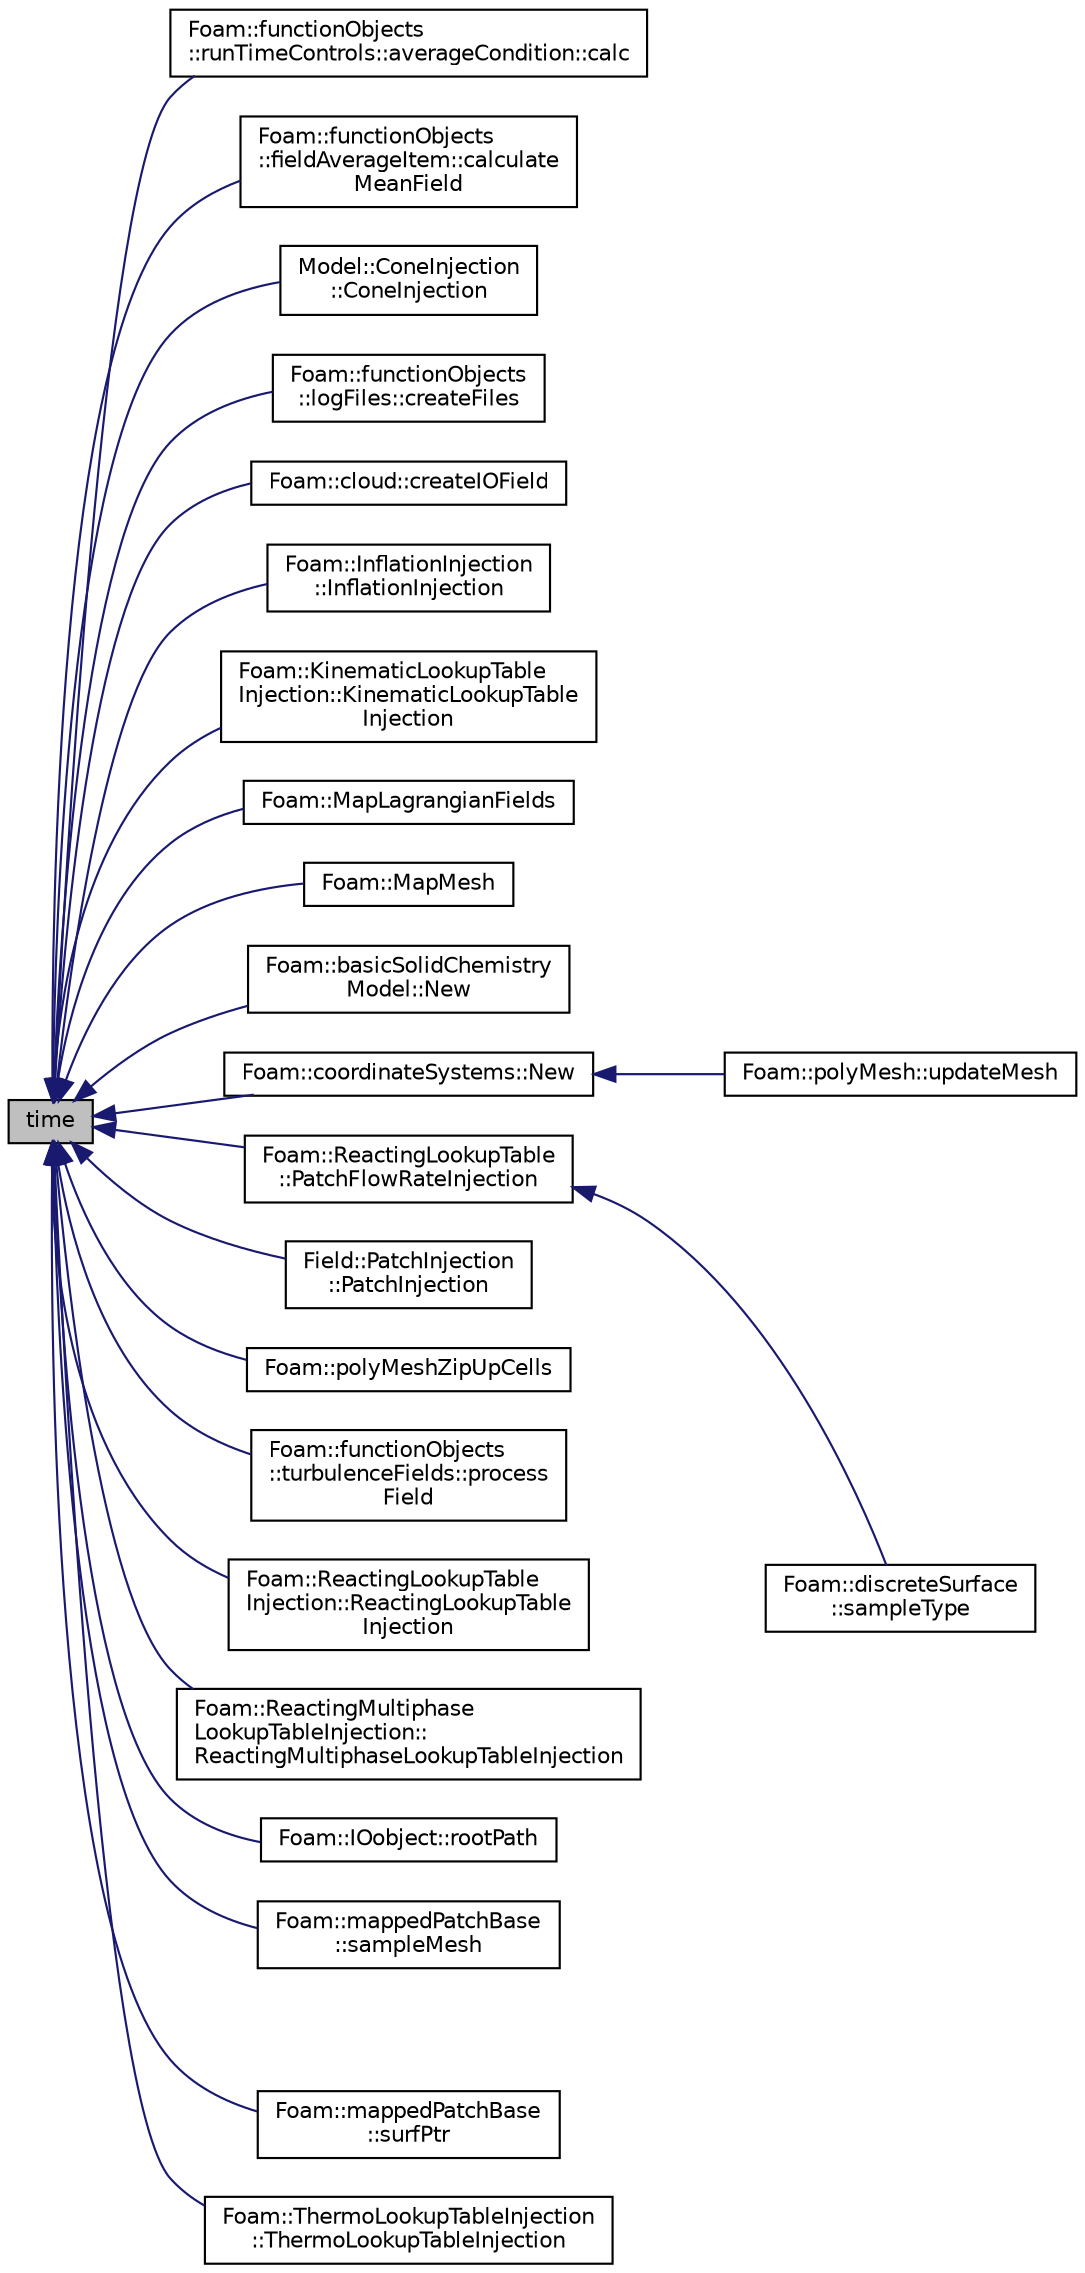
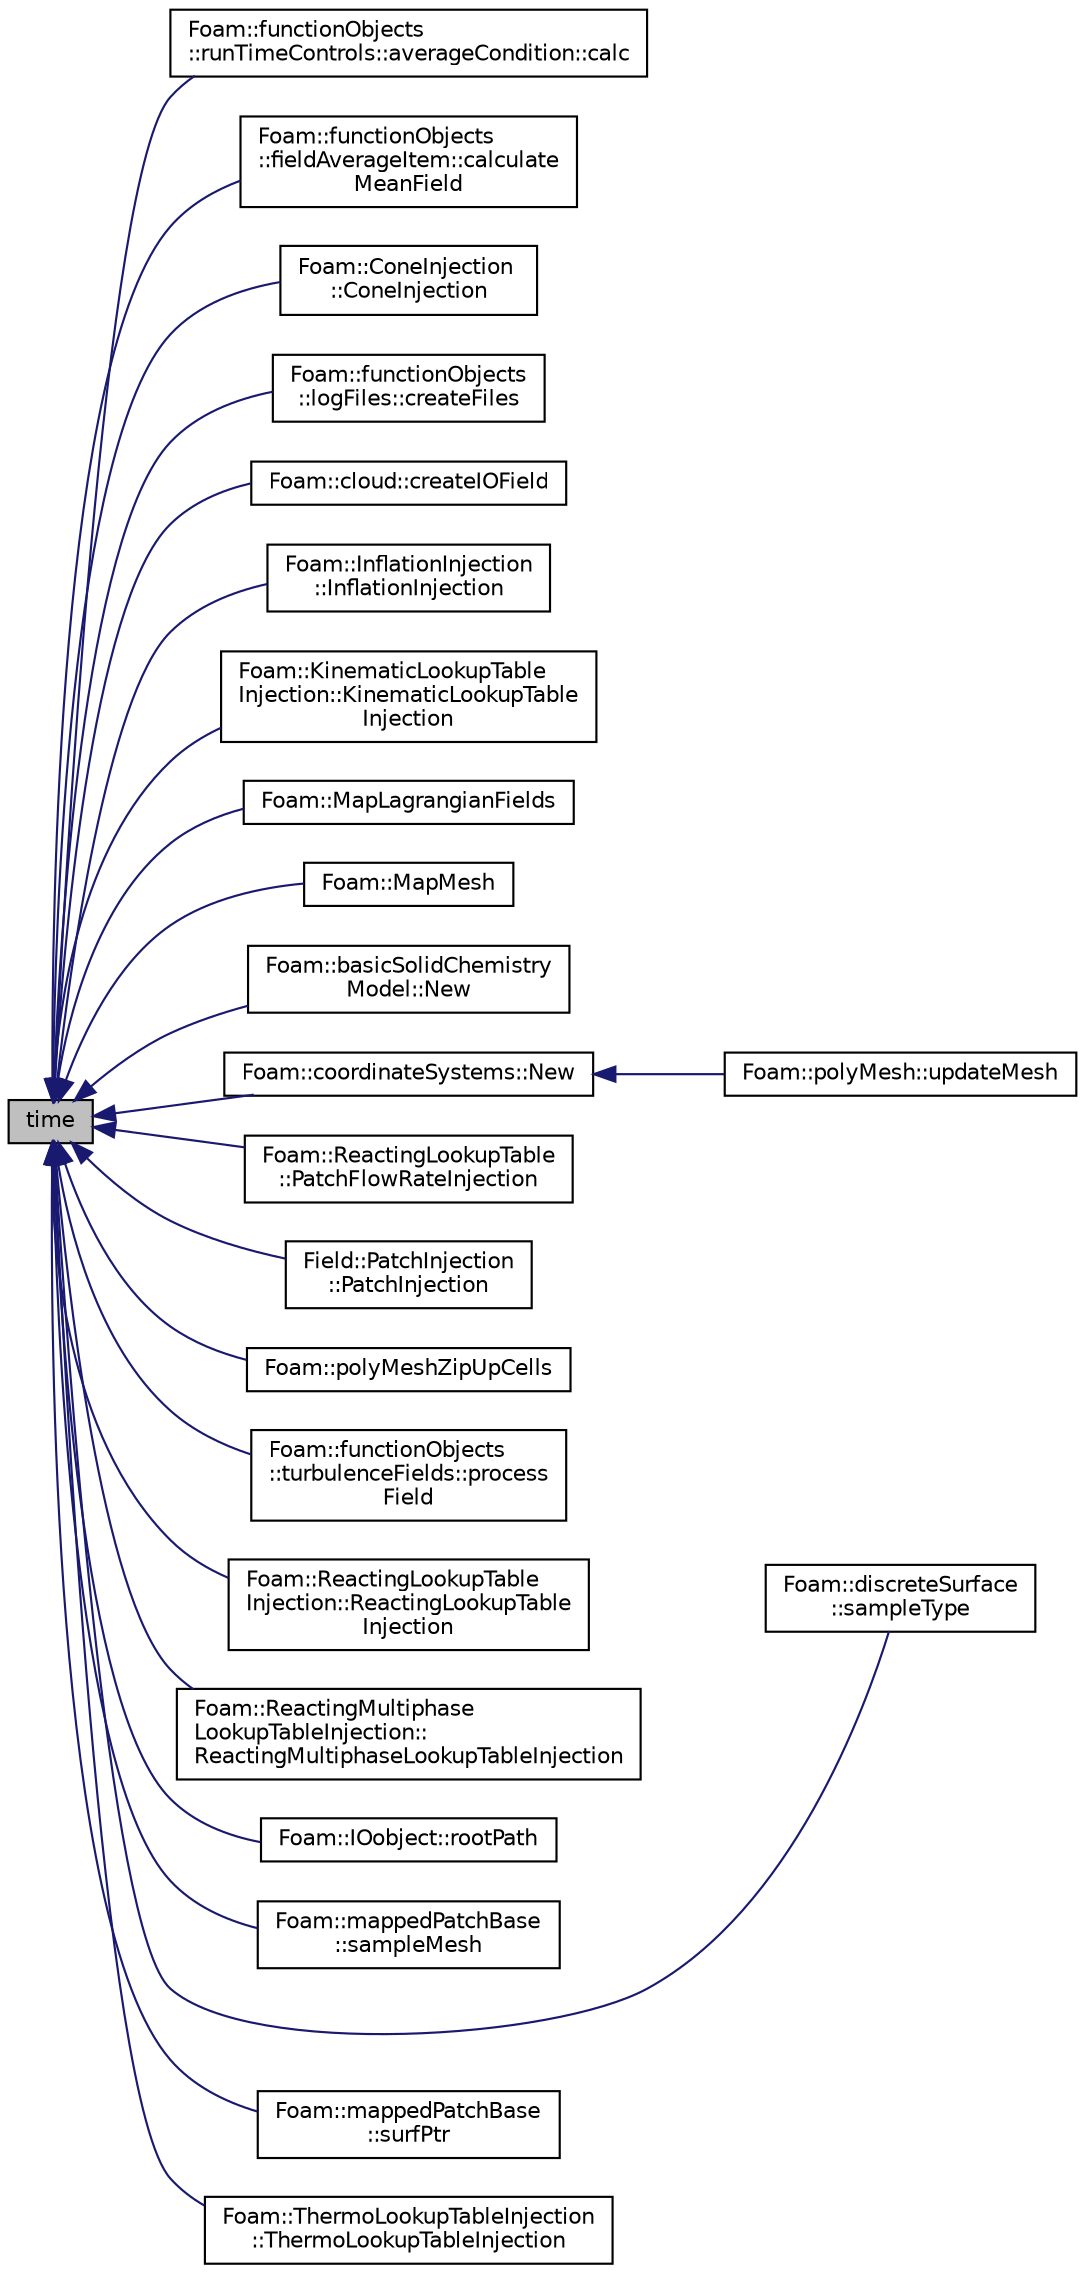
node "Model::ConeInjection ::ConeInjection": label "Model::ConeInjection ::ConeInjection" -> "Foam::ConeInjection ::ConeInjection"
edge "Foam::discreteSurface ::sampleType" -> "Foam::ReactingLookupTable ::PatchFlowRateInjection": now "Foam::discreteSurface ::sampleType" -> "time"
